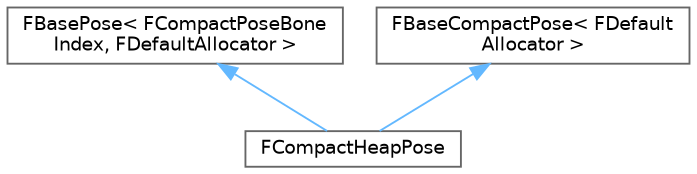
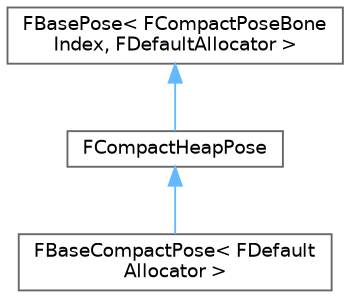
edge "FCompactHeapPose" -> "FBaseCompactPose< FDefault Allocator >": reversed
